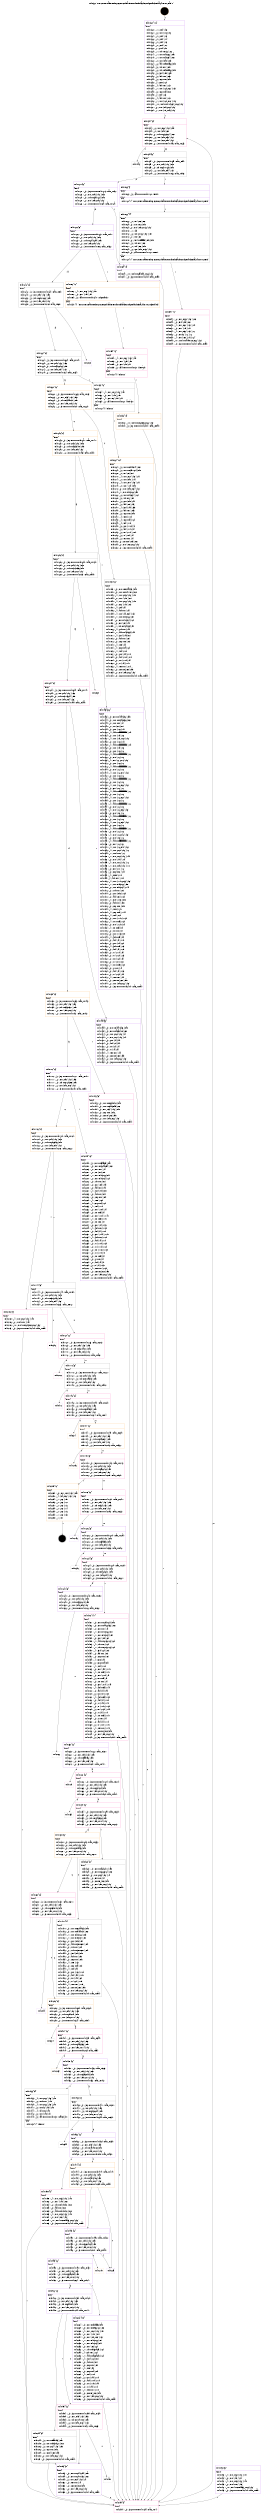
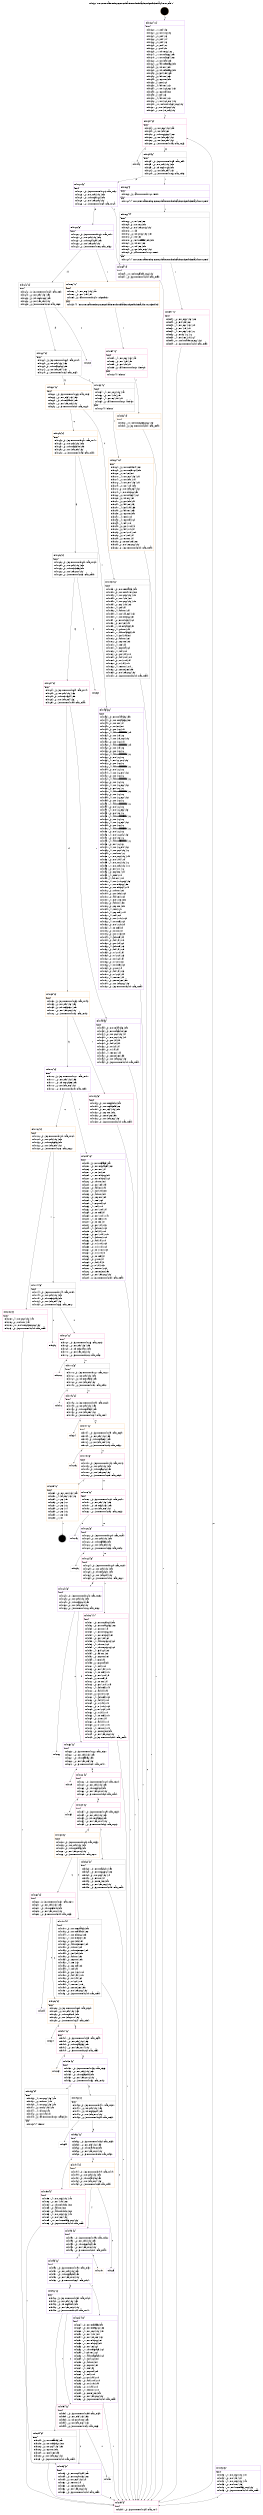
edge "0x401840 [28]" -> "0x40185c [28]": added, label "9"
edge "0x401990 [28]" -> "0x4022ff": now "0x401990 [28]" -> "0x4019ac [28]"
